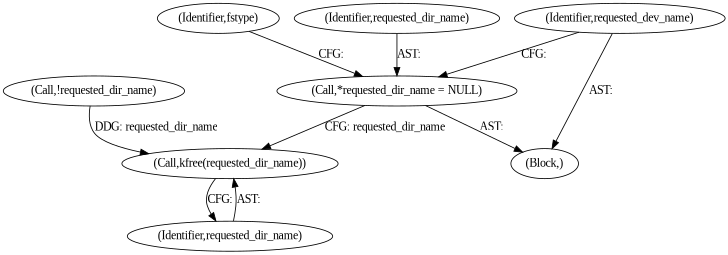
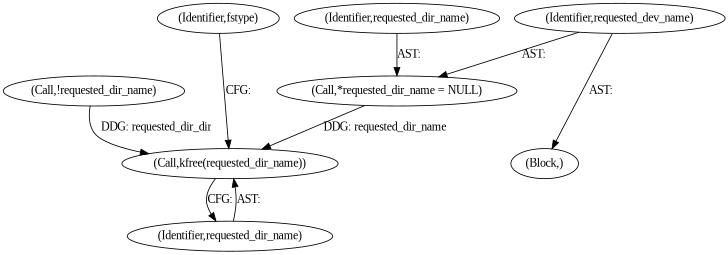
edge "(Identifier,fstype)" -> "(Call,*requested_dir_name = NULL)": now "(Identifier,fstype)" -> "(Call,kfree(requested_dir_name))"
edge "(Identifier,requested_dev_name)" -> "(Call,*requested_dir_name = NULL)": label "CFG: " -> "AST: "
edge "(Call,!requested_dir_name)" -> "(Call,kfree(requested_dir_name))": label "DDG: requested_dir_name" -> "DDG: requested_dir_dir"
edge "(Call,*requested_dir_name = NULL)" -> "(Call,kfree(requested_dir_name))": label "CFG: requested_dir_name" -> "DDG: requested_dir_name"
edge "(Call,*requested_dir_name = NULL)" -> "(Block,)": removed, label "AST:"
